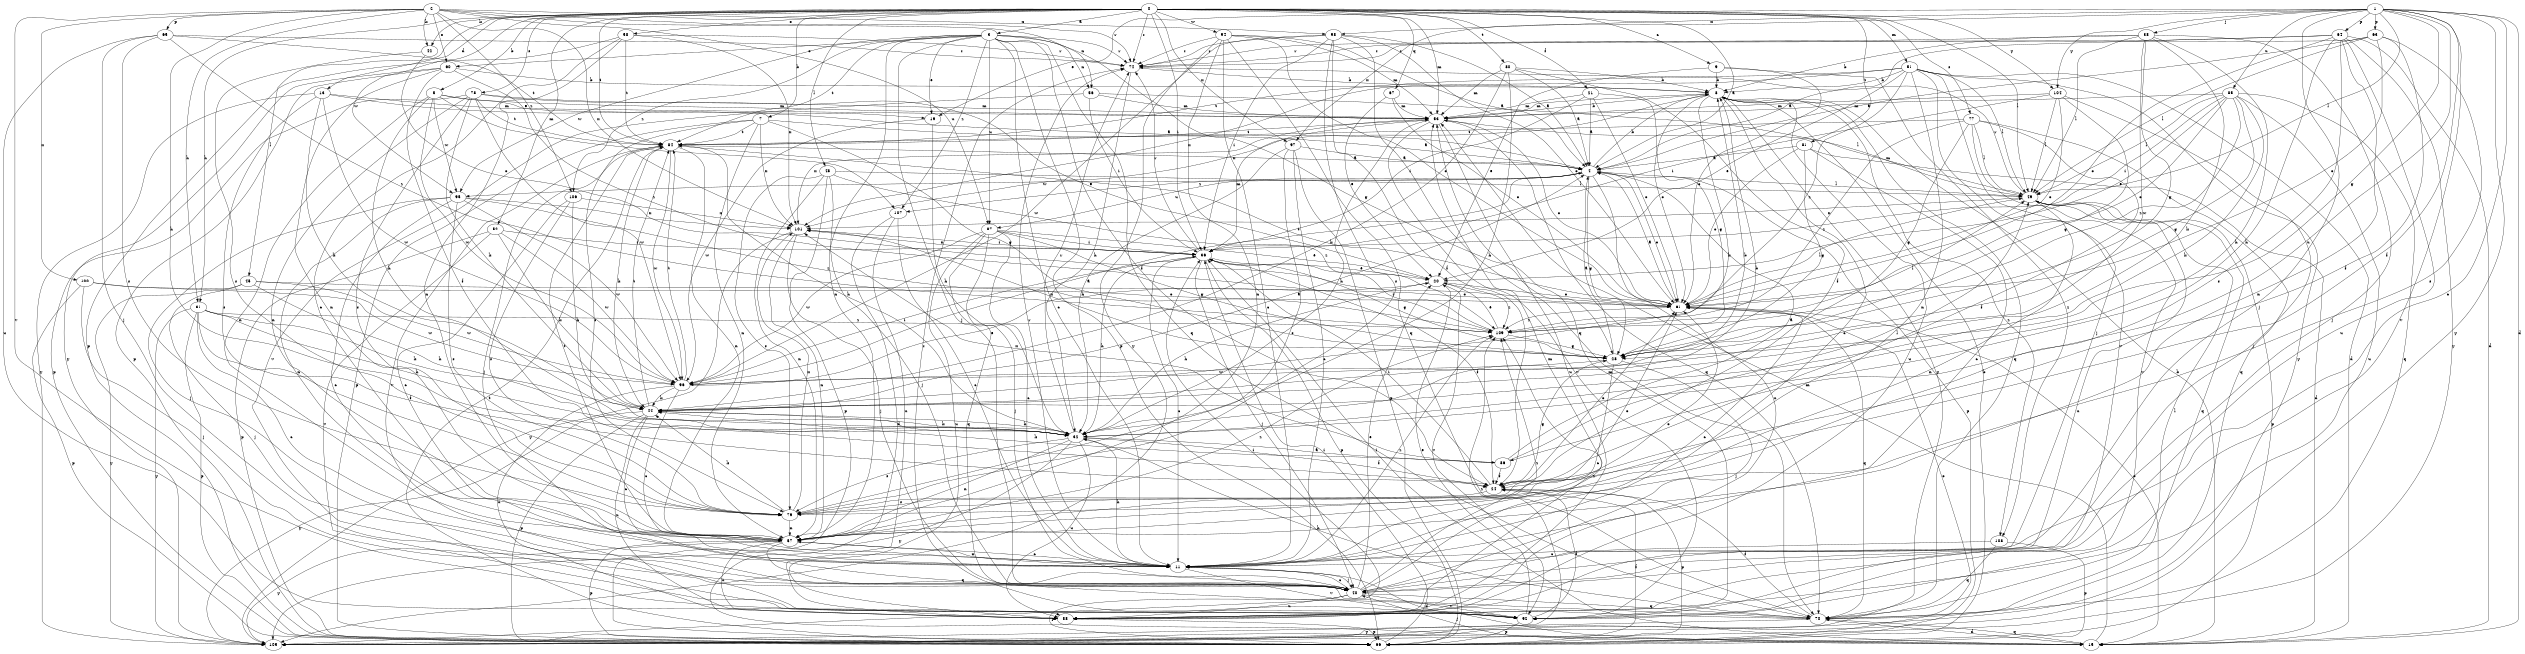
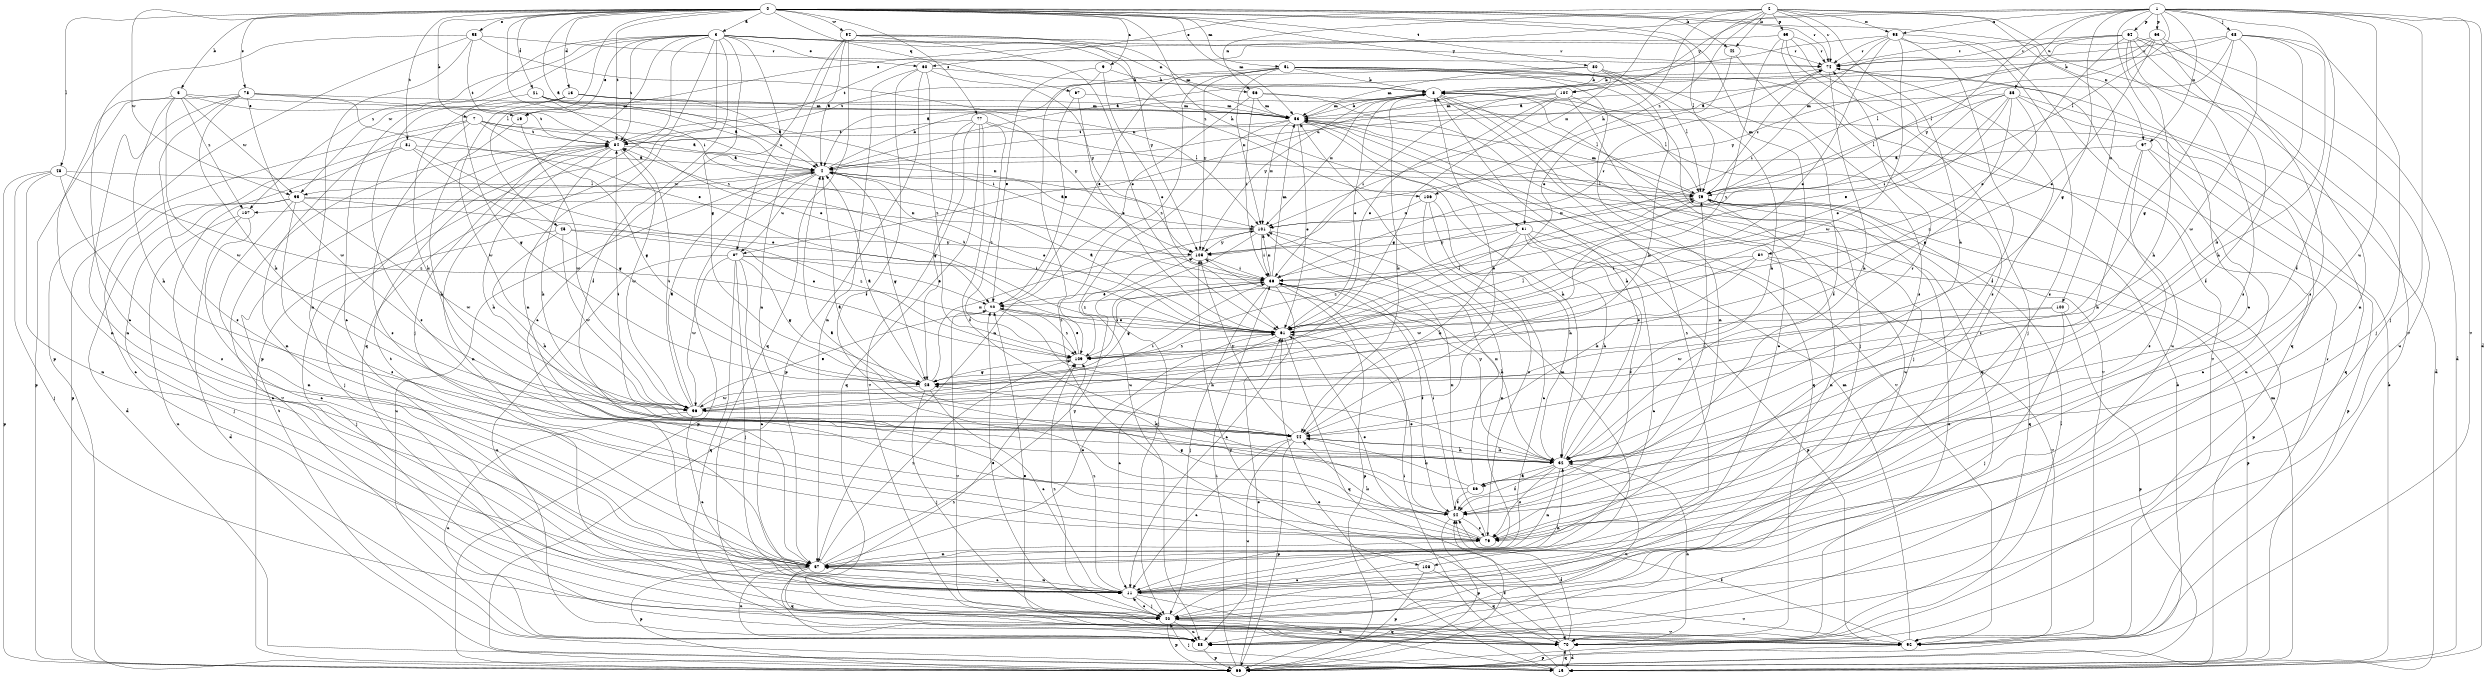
edge "101" -> "4": added, label "a"
edge "56" -> "57": added, label "n"
edge "85" -> "44": removed, label "k"
